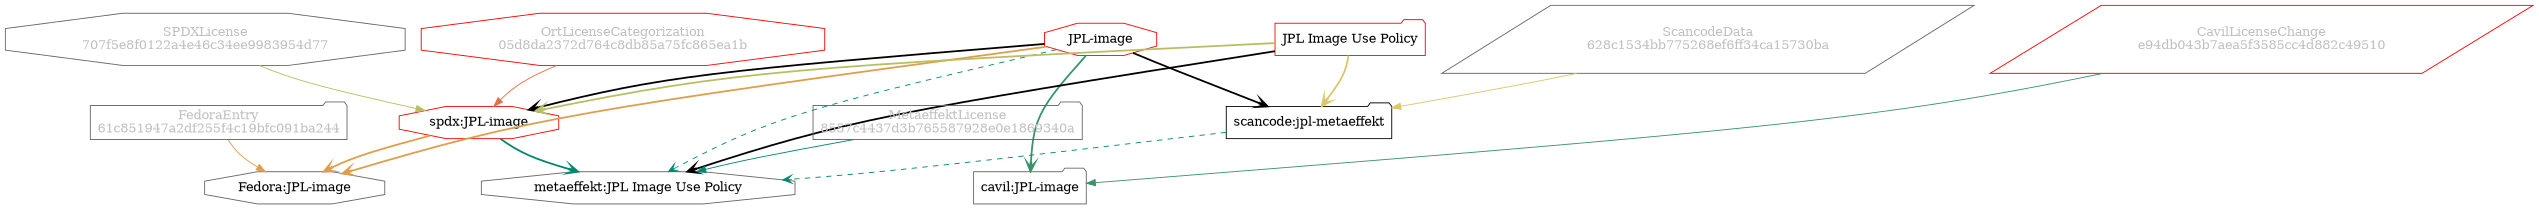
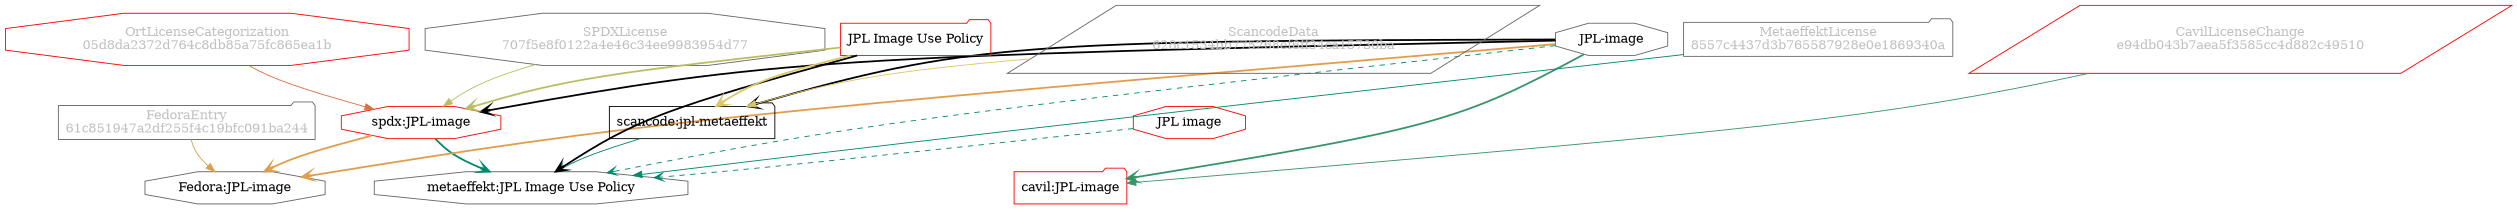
node "JPL-image": color red -> gray40
node "JPL image": added
edge "scancode:jpl-metaeffekt" -> "metaeffekt:JPL Image Use Policy": style dashed -> solid
node "cavil:JPL-image": color gray40 -> red
